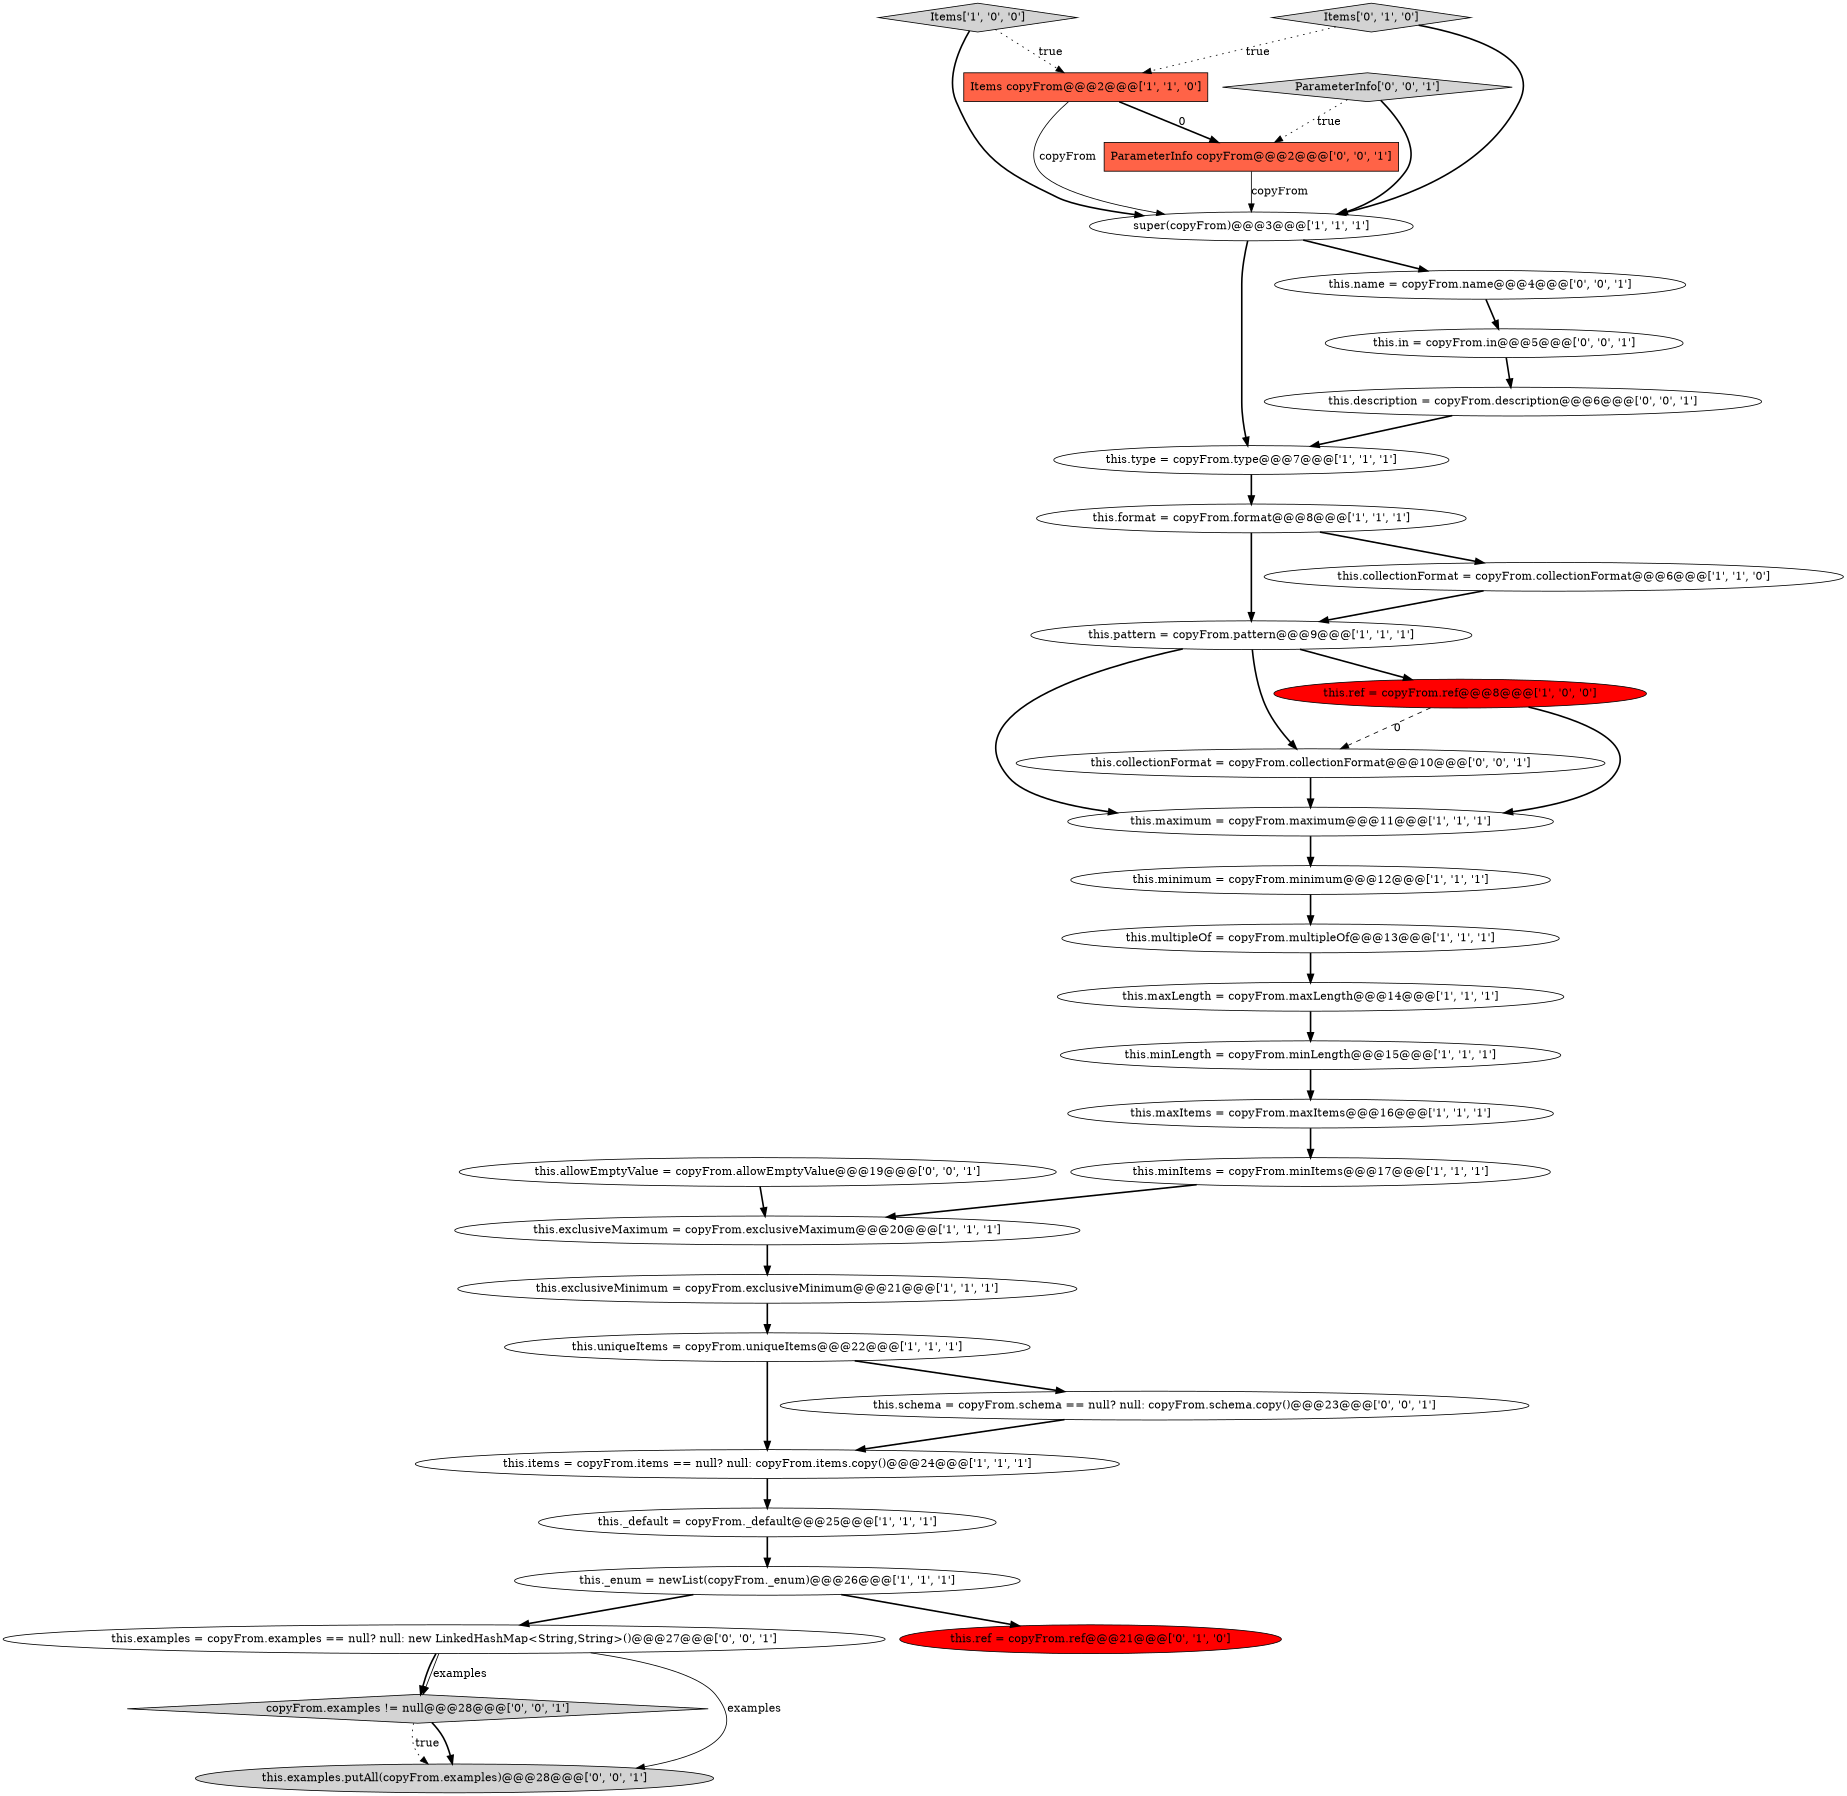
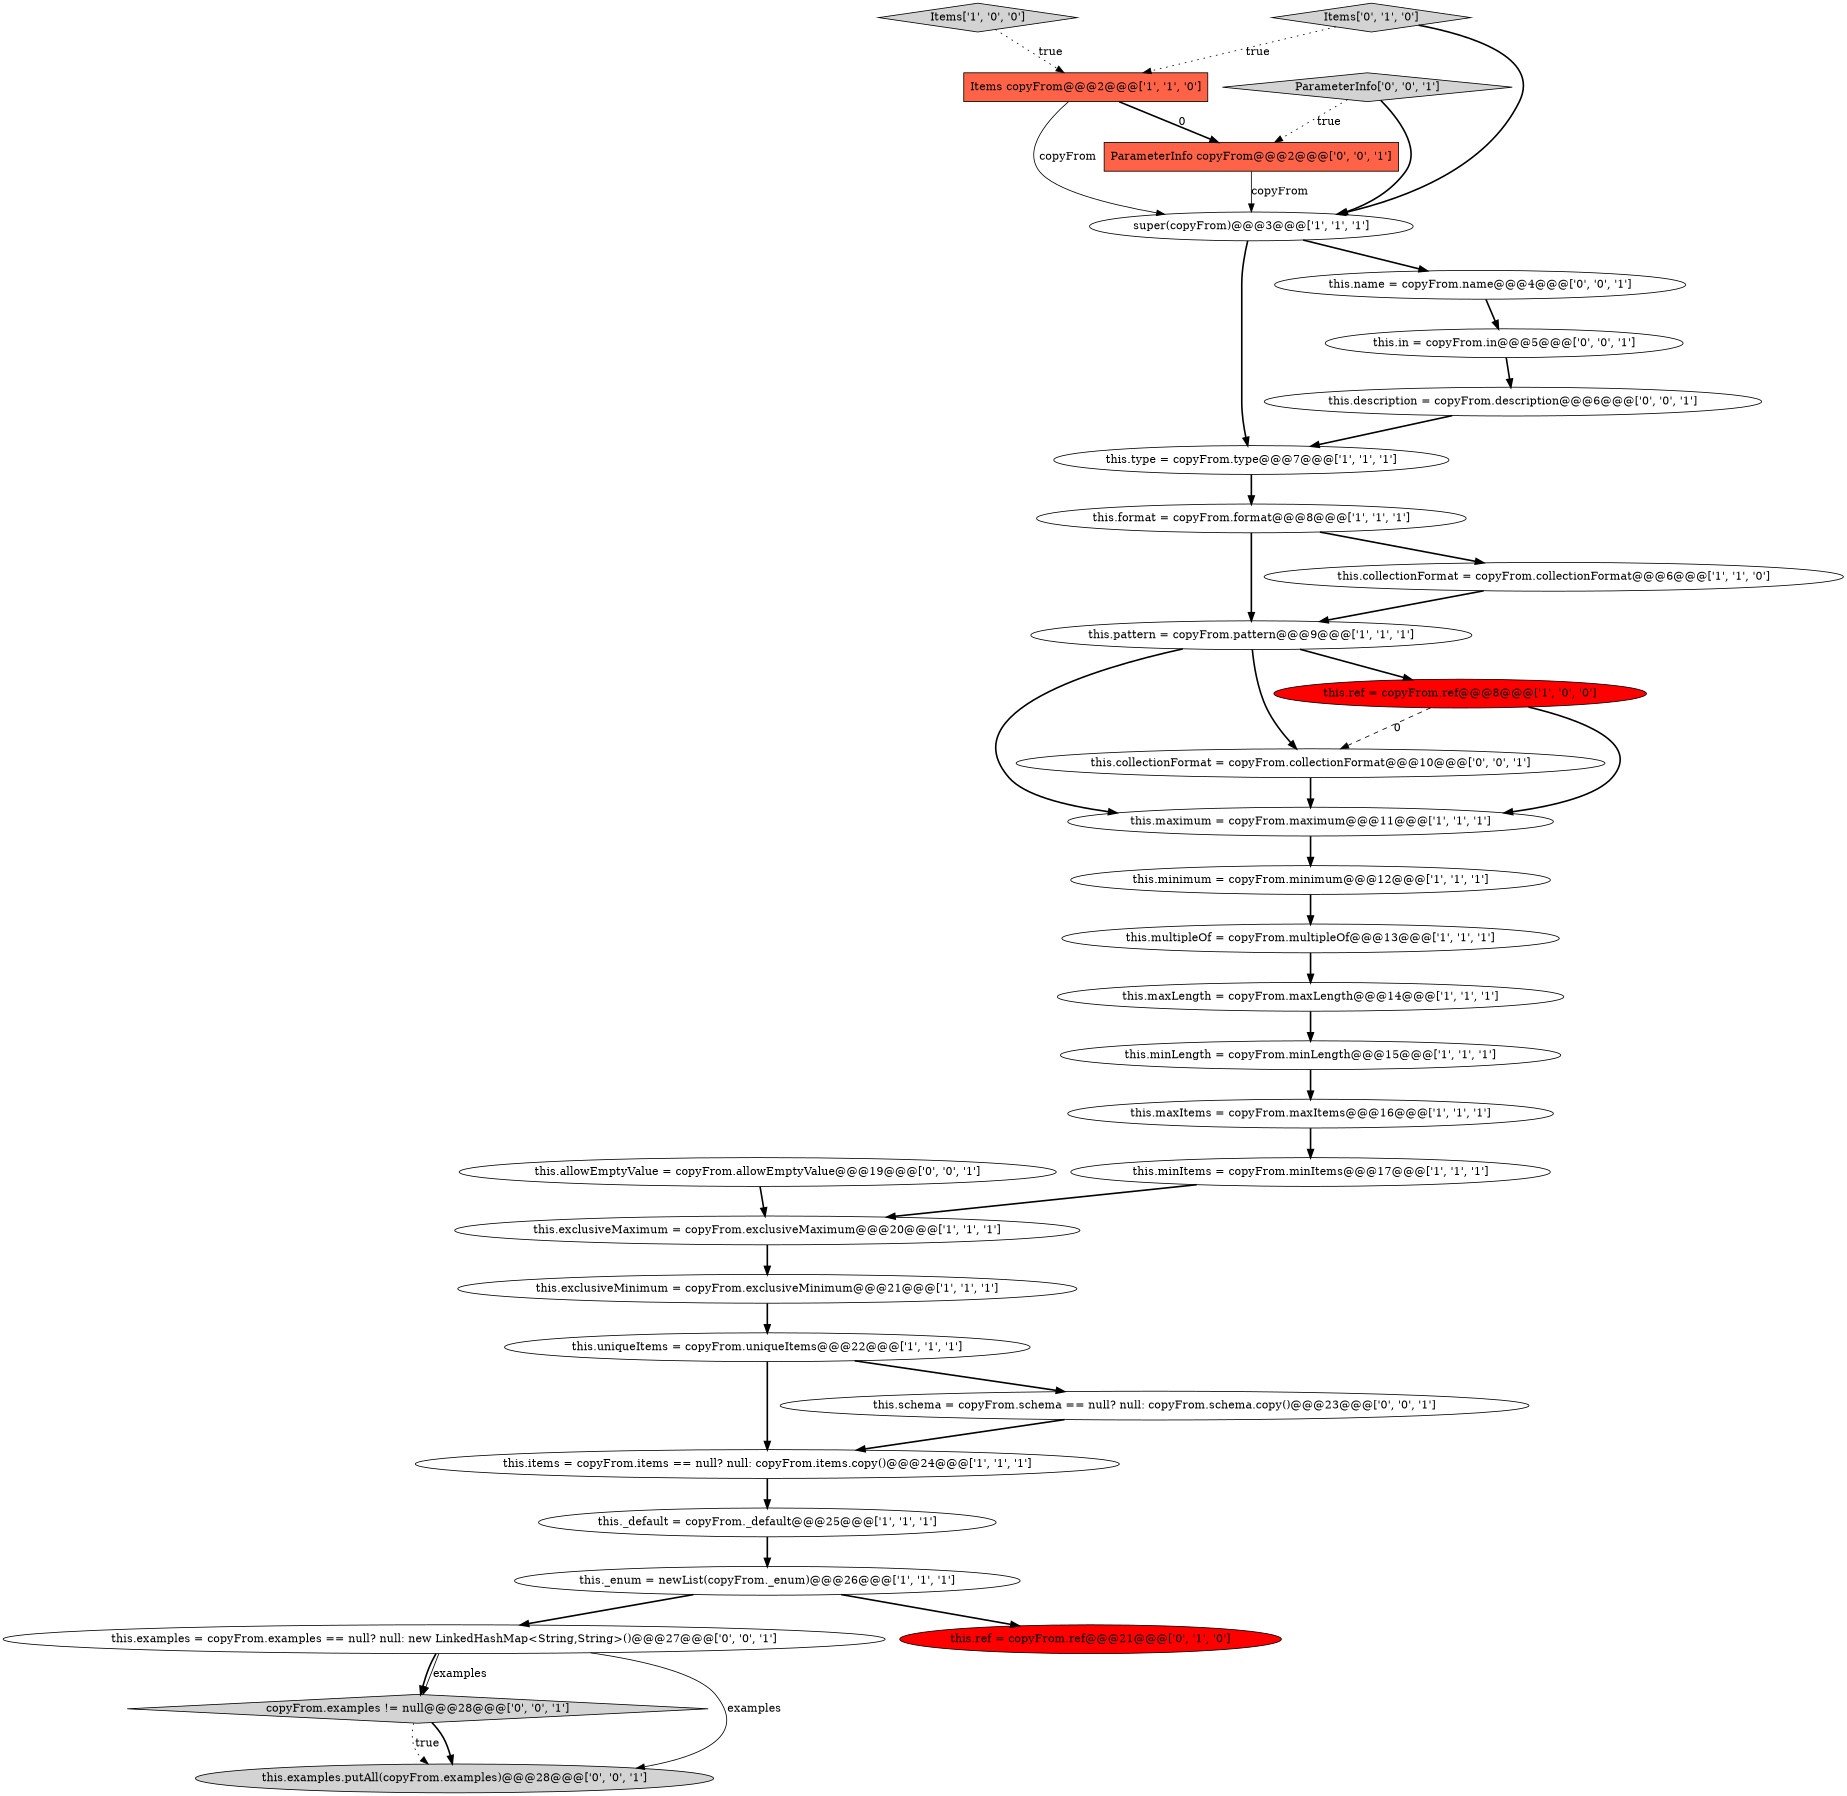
edge "Items['1', '0', '0']" -> "super(copyFrom)@@@3@@@['1', '1', '1']": removed
